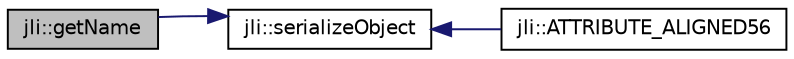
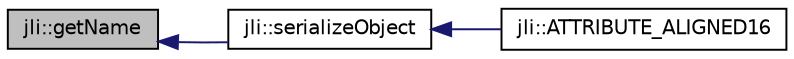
edge "jli::getName" -> "jli::serializeObject": reversed
node "jli::ATTRIBUTE_ALIGNED56": label "jli::ATTRIBUTE_ALIGNED56" -> "jli::ATTRIBUTE_ALIGNED16"
